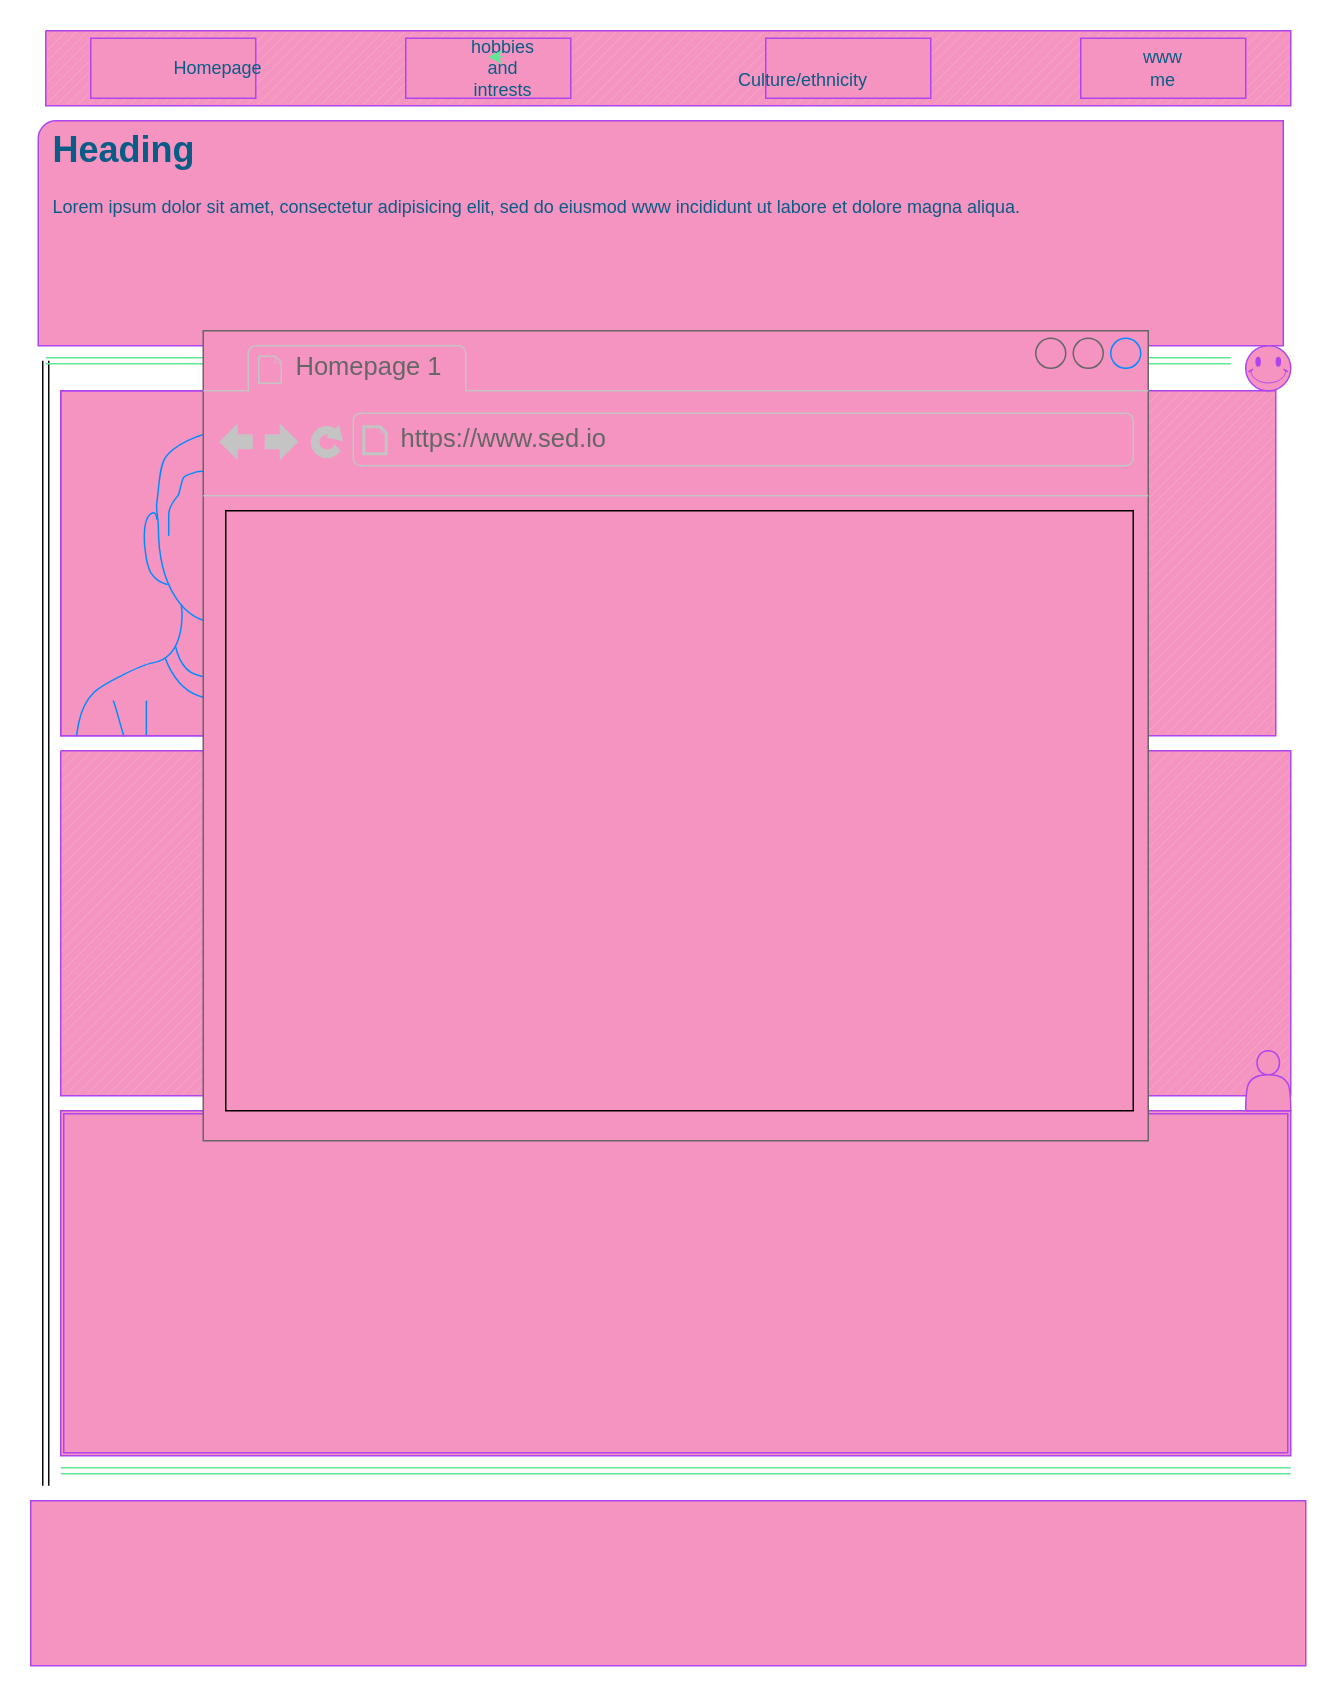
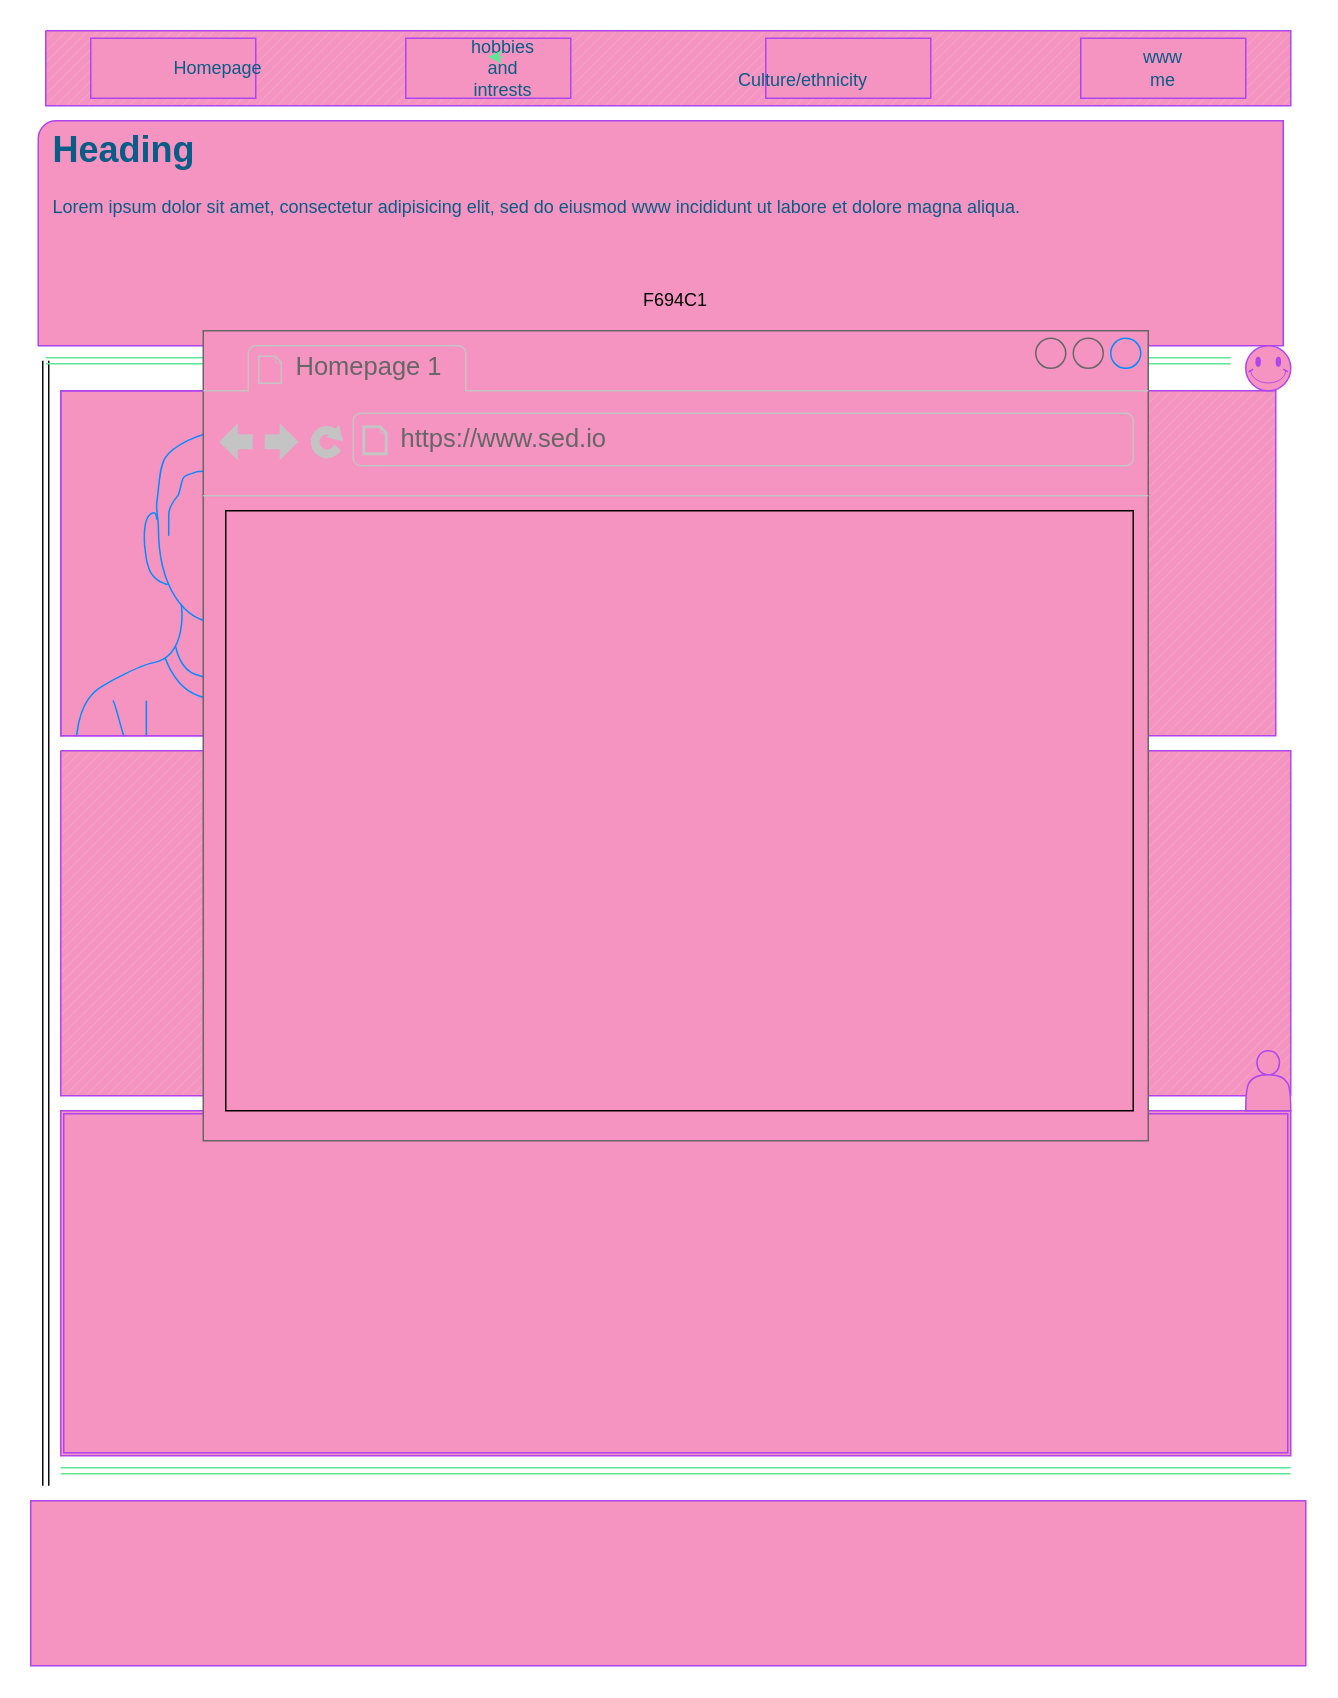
node "F694C1": added
